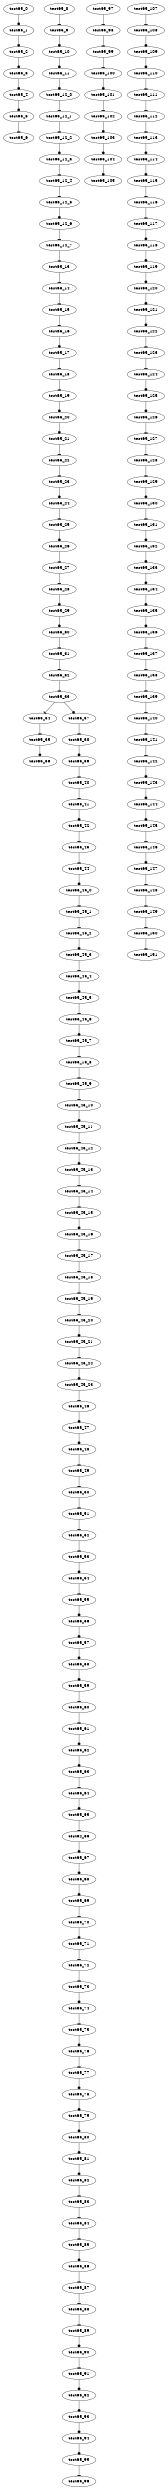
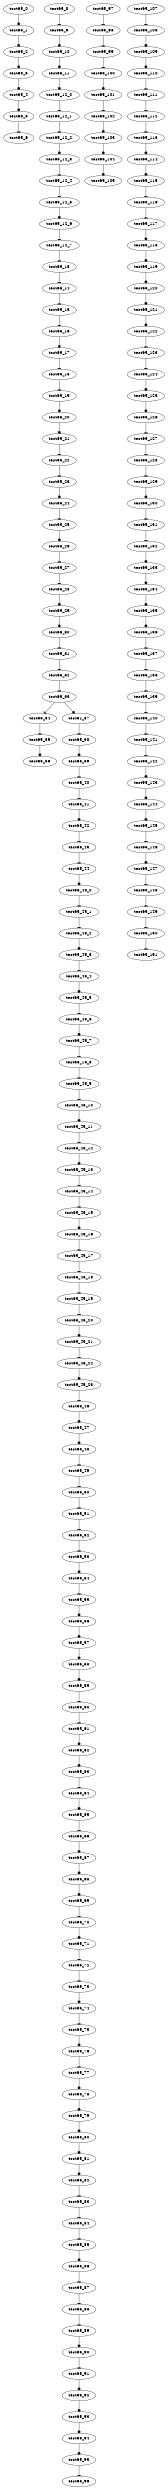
edge "test65_131" -> "test65_132": arrowhead dot -> tee
node "test65_37": label "test65_37" -> "test61_37"
node "test62_66": label "test62_66" -> "test65_66"
